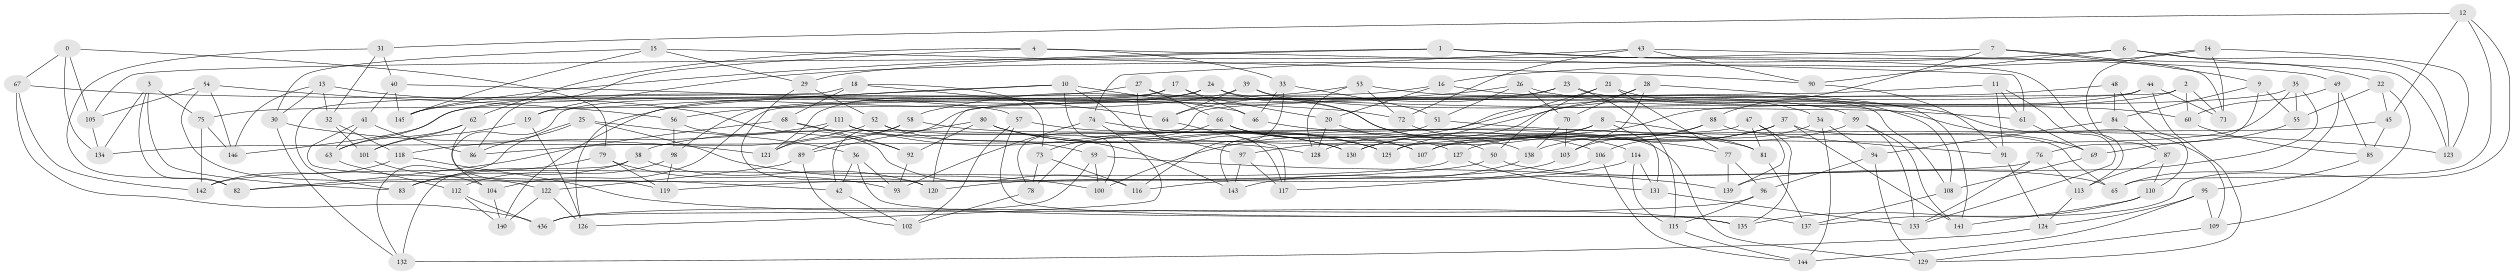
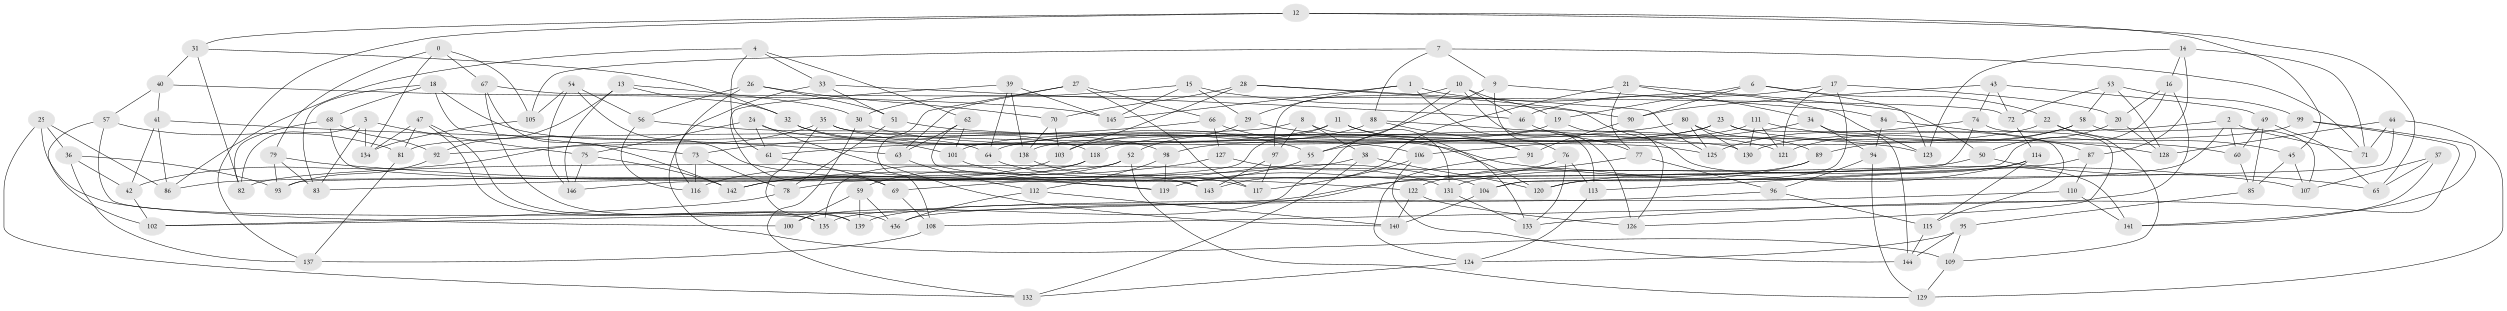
node "48": removed
edge "37" -- "127": removed
